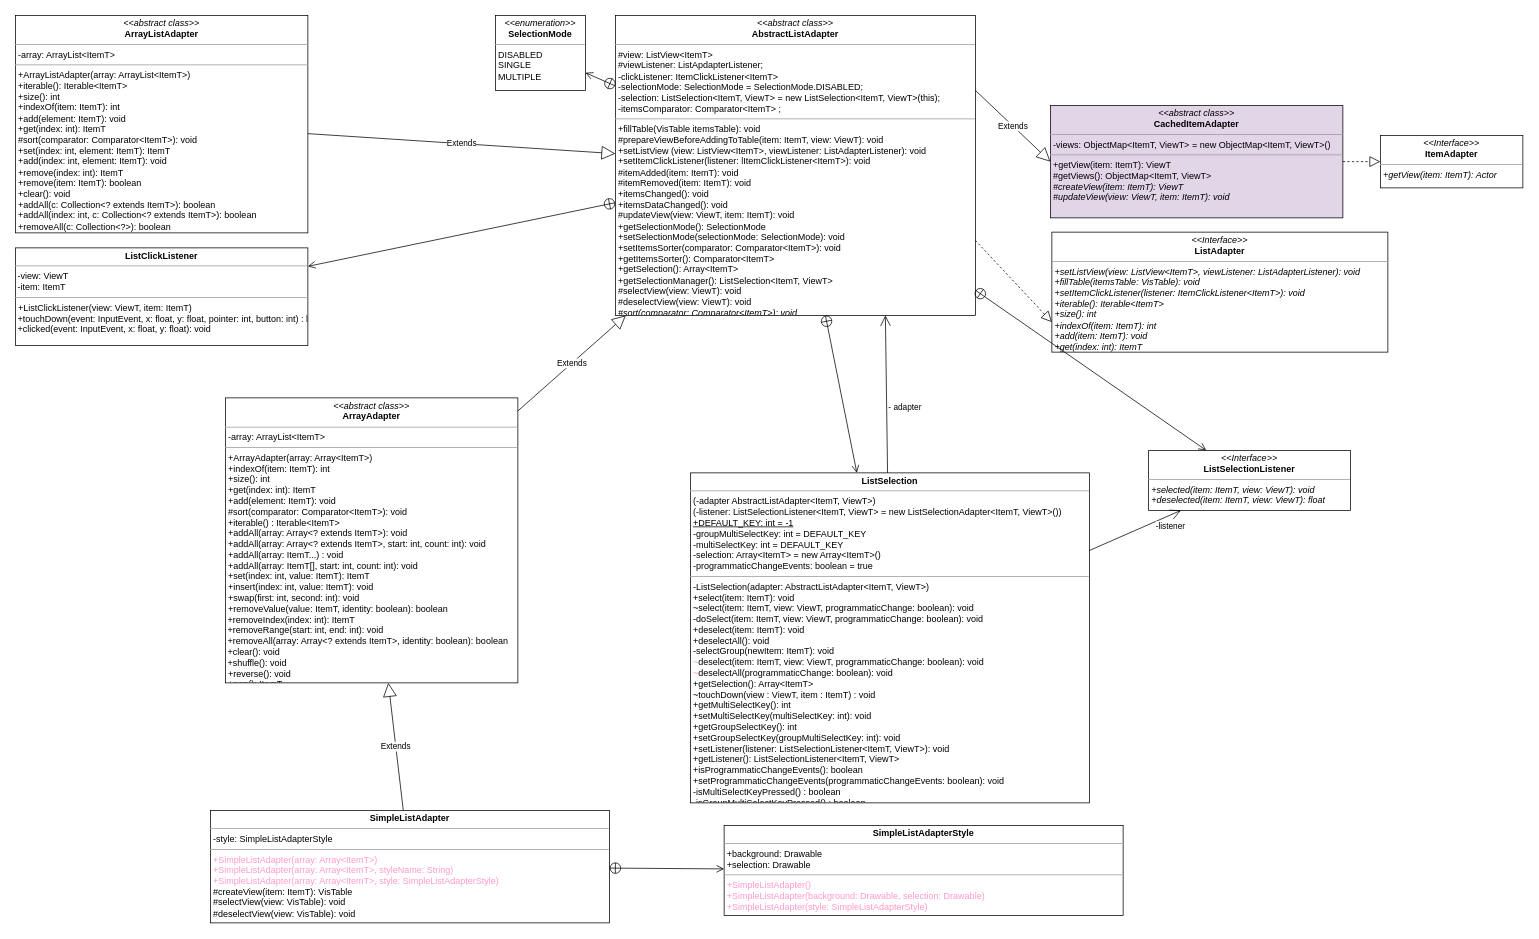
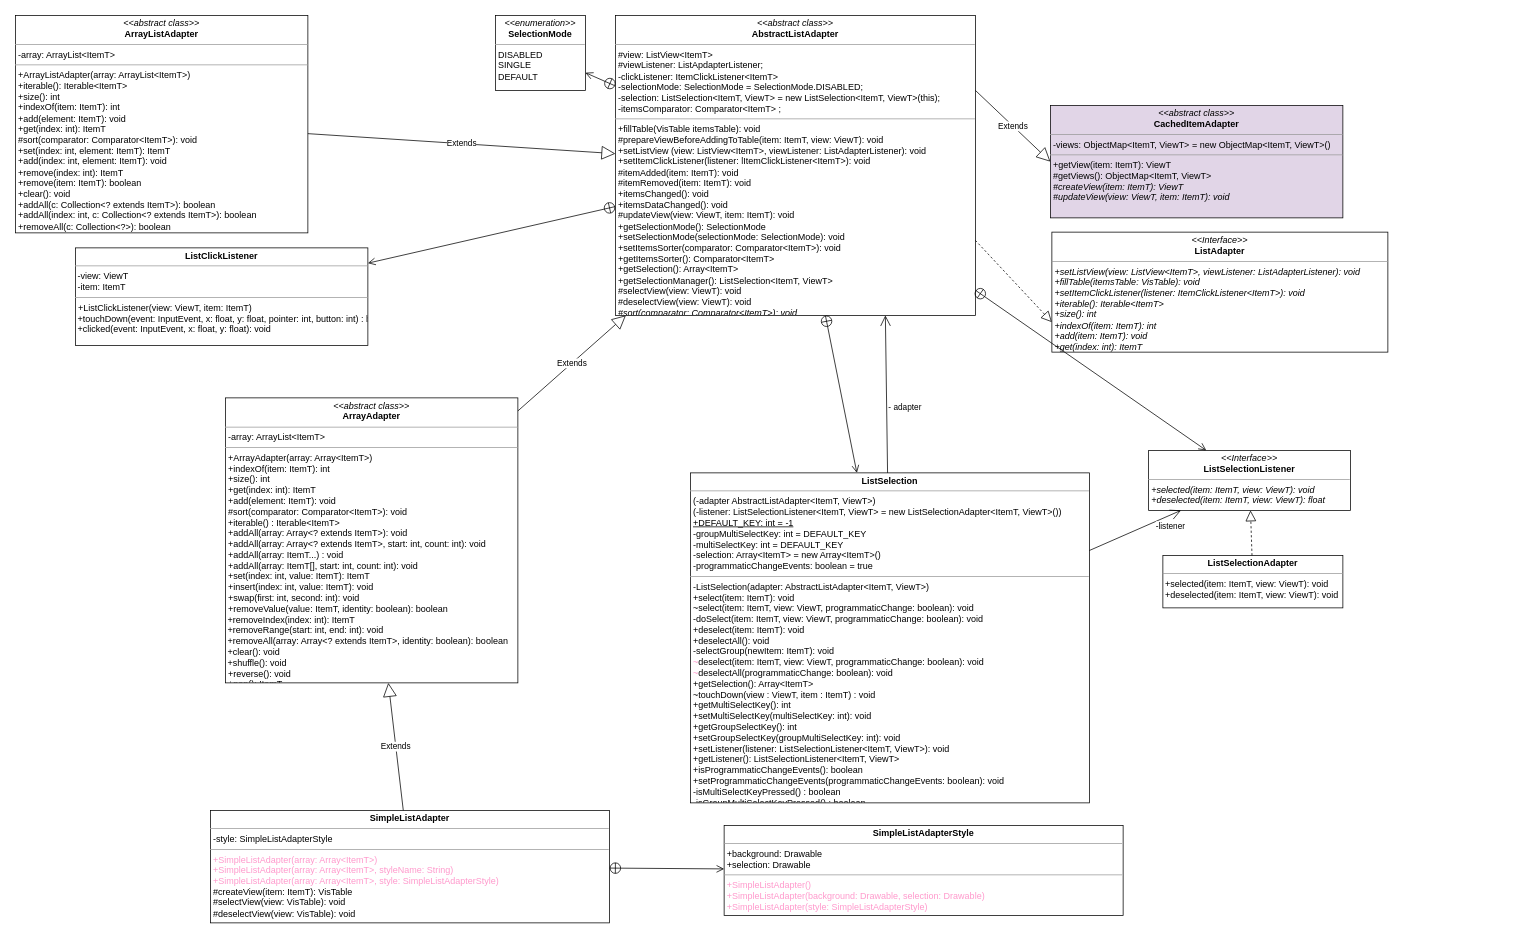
node "<<enumeration>> SelectionMode DISABLED SINGLE MULTIPLE": label "<<enumeration>> SelectionMode DISABLED SINGLE MULTIPLE" -> "<<enumeration>> SelectionMode DISABLED SINGLE DEFAULT"
edge "<<abstract class>> CachedItemAdapter -views: ObjectMap<ItemT, ViewT> = new ObjectMap<ItemT, ViewT>() +getView(item: ItemT): ViewT #getViews(): ObjectMap<ItemT, ViewT> #createView(item: ItemT): ViewT #updateView(view: ViewT, item: ItemT): void" -> "<<Interface>> ItemAdapter +getView(item: ItemT): Actor": removed
node "<<Interface>> ItemAdapter +getView(item: ItemT): Actor": removed
node "ListClickListener -view: ViewT -item: ItemT +ListClickListener(view: ViewT, item: ItemT) +touchDown(event: InputEvent, x: float, y: float, pointer: int, button: int) : boolean +clicked(event: InputEvent, x: float, y: float): void": moved (162, 297) -> (222, 297)
edge "ListSelectionAdapter +selected(item: ItemT, view: ViewT): void +deselected(item: ItemT, view: ViewT): void" -> "<<Interface>> ListSelectionListener +selected(item: ItemT, view: ViewT): void +deselected(item: ItemT, view: ViewT): float": added
node "ListSelectionAdapter +selected(item: ItemT, view: ViewT): void +deselected(item: ItemT, view: ViewT): void": added
